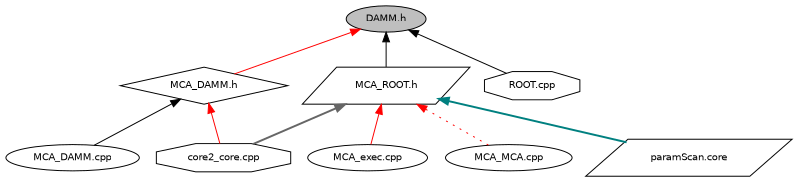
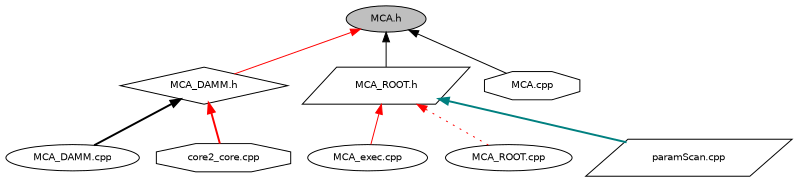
node "DAMM.h": label "DAMM.h" -> "MCA.h"
node "ROOT.cpp": label "ROOT.cpp" -> "MCA.cpp"
edge "MCA_DAMM.cpp" -> "MCA_DAMM.h": style solid -> bold
edge "core2_core.cpp" -> "MCA_ROOT.h": removed
edge "core2_core.cpp" -> "MCA_DAMM.h": style solid -> bold
node "MCA_MCA.cpp": label "MCA_MCA.cpp" -> "MCA_ROOT.cpp"
node "paramScan.core": label "paramScan.core" -> "paramScan.cpp"
